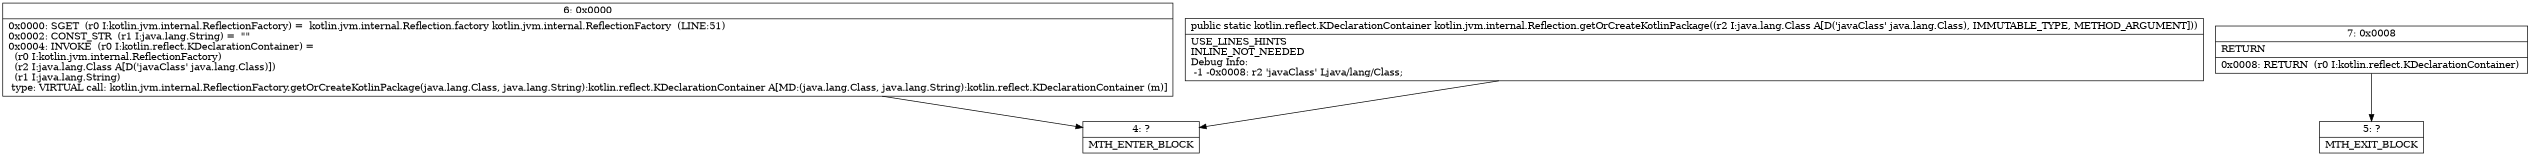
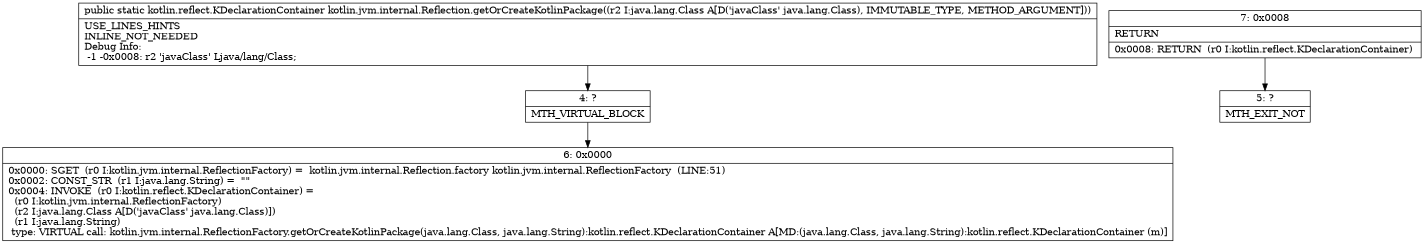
edge "6: 0x0000" -> "4: ?": reversed
node "4: ?": text "MTH_ENTER_BLOCK" -> "MTH_VIRTUAL_BLOCK"
node "5: ?": text "MTH_EXIT_BLOCK" -> "MTH_EXIT_NOT"
